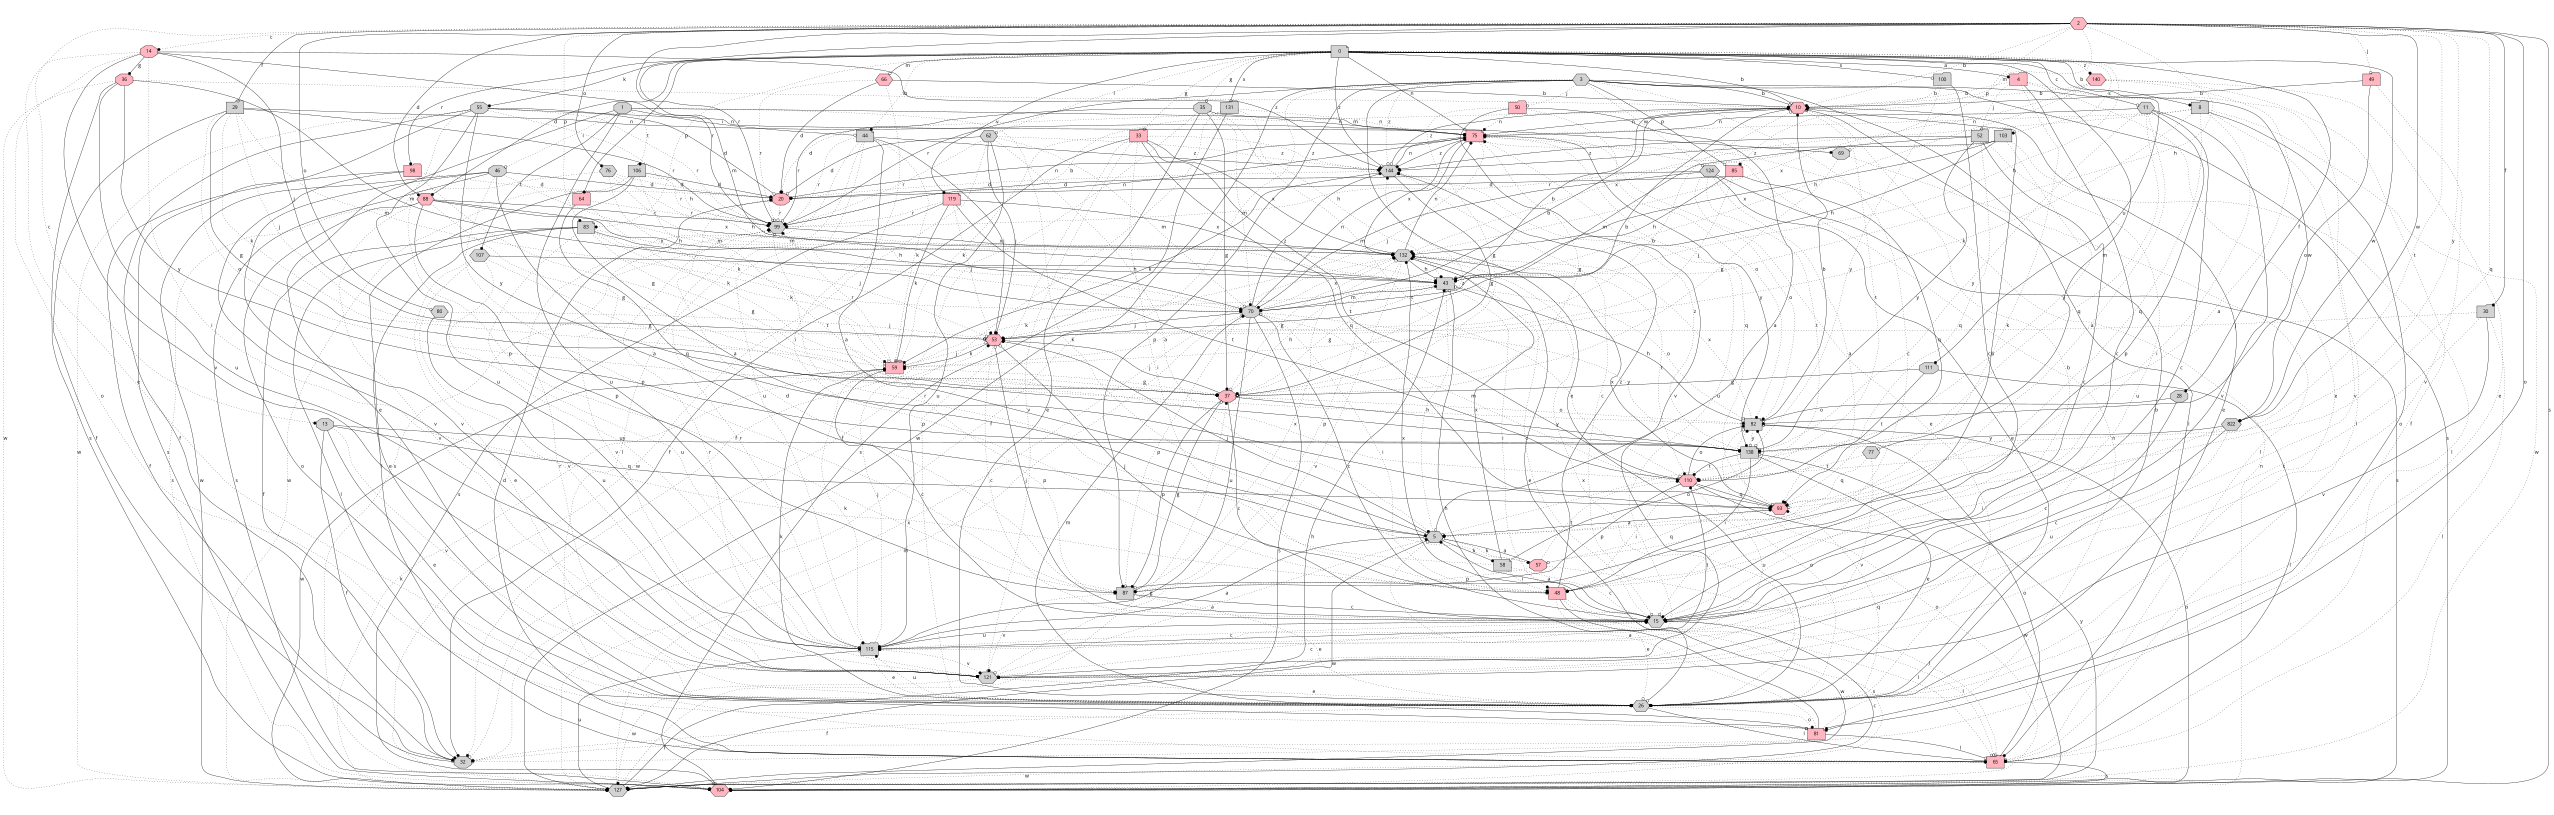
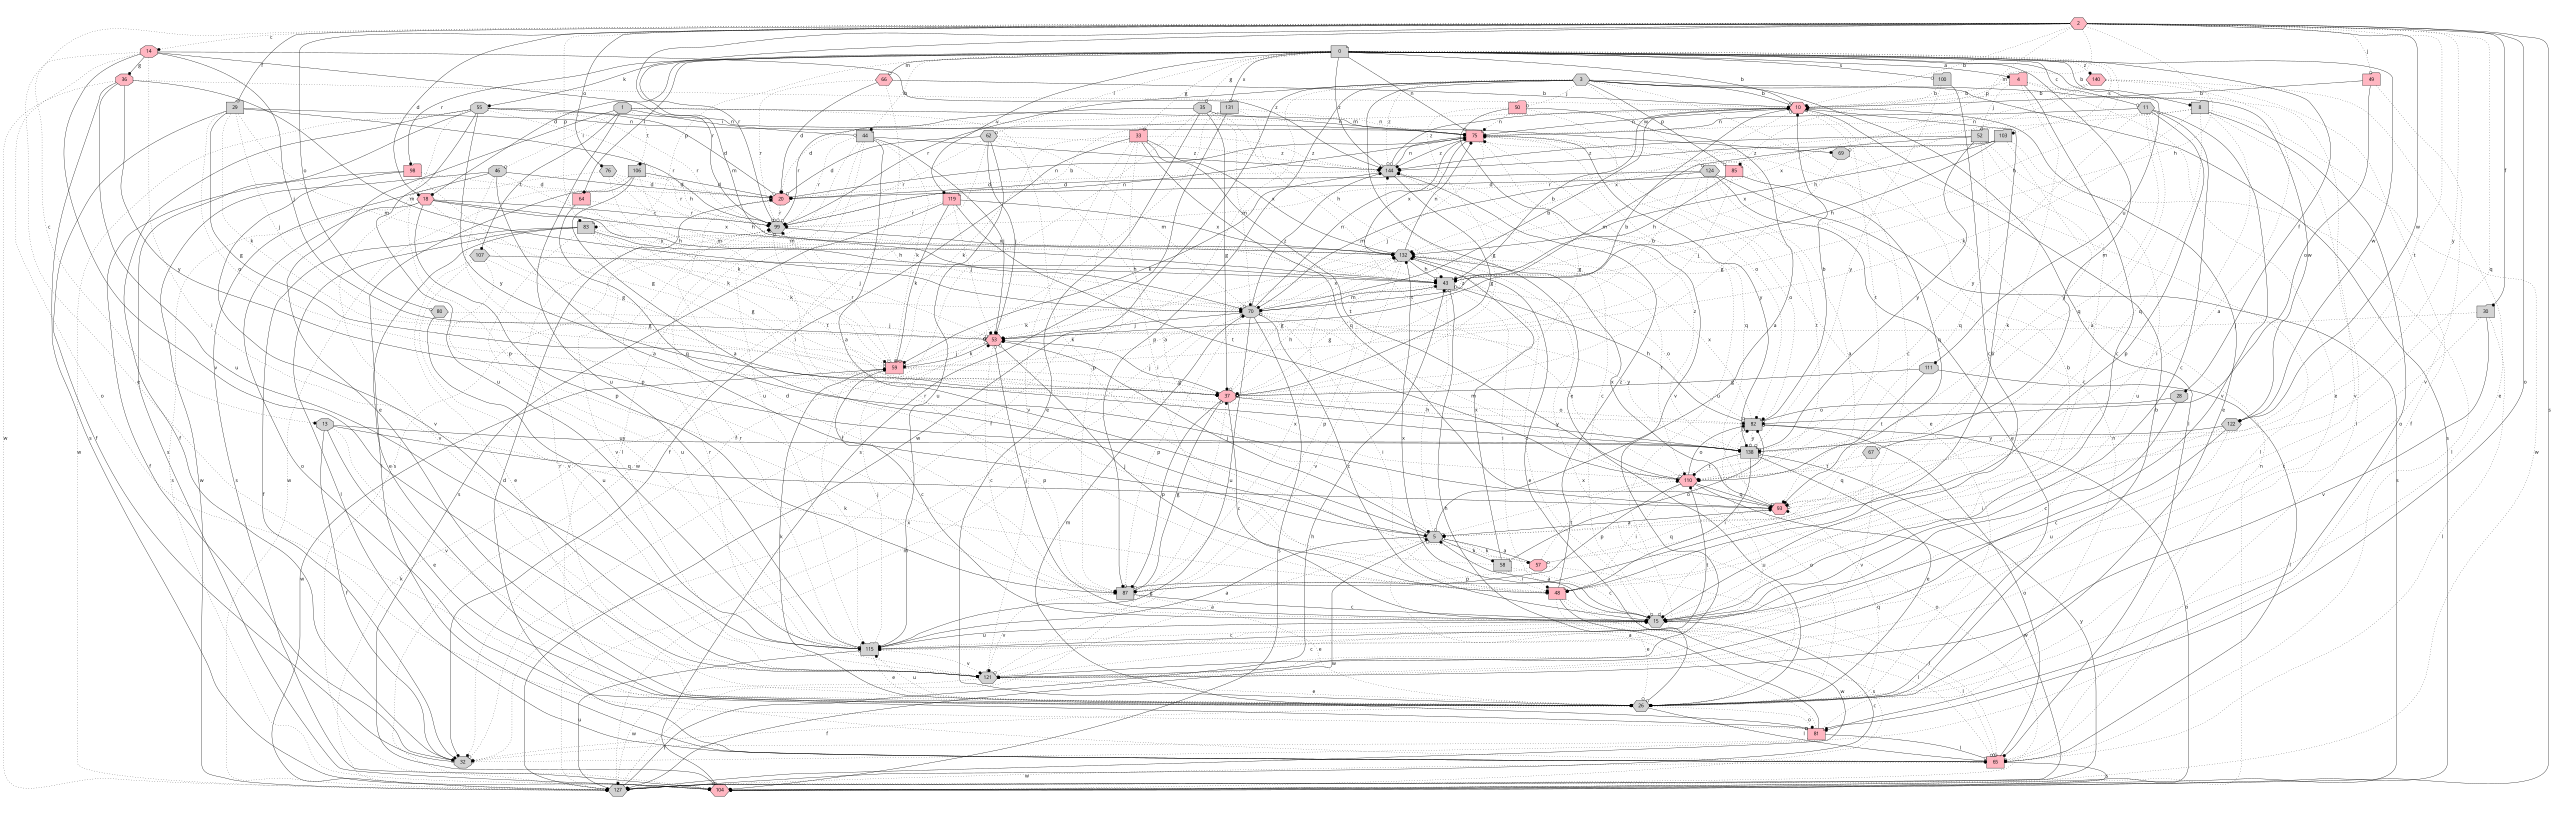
node "88": label "88" -> "18"
edge "37" -> "59": reversed
node "822": label "822" -> "122"
edge "46" -> "121": removed, label "v"
node "77": label "77" -> "67"
edge "52" -> "15": style solid -> dotted
edge "33" -> "26": now "33" -> "87"
